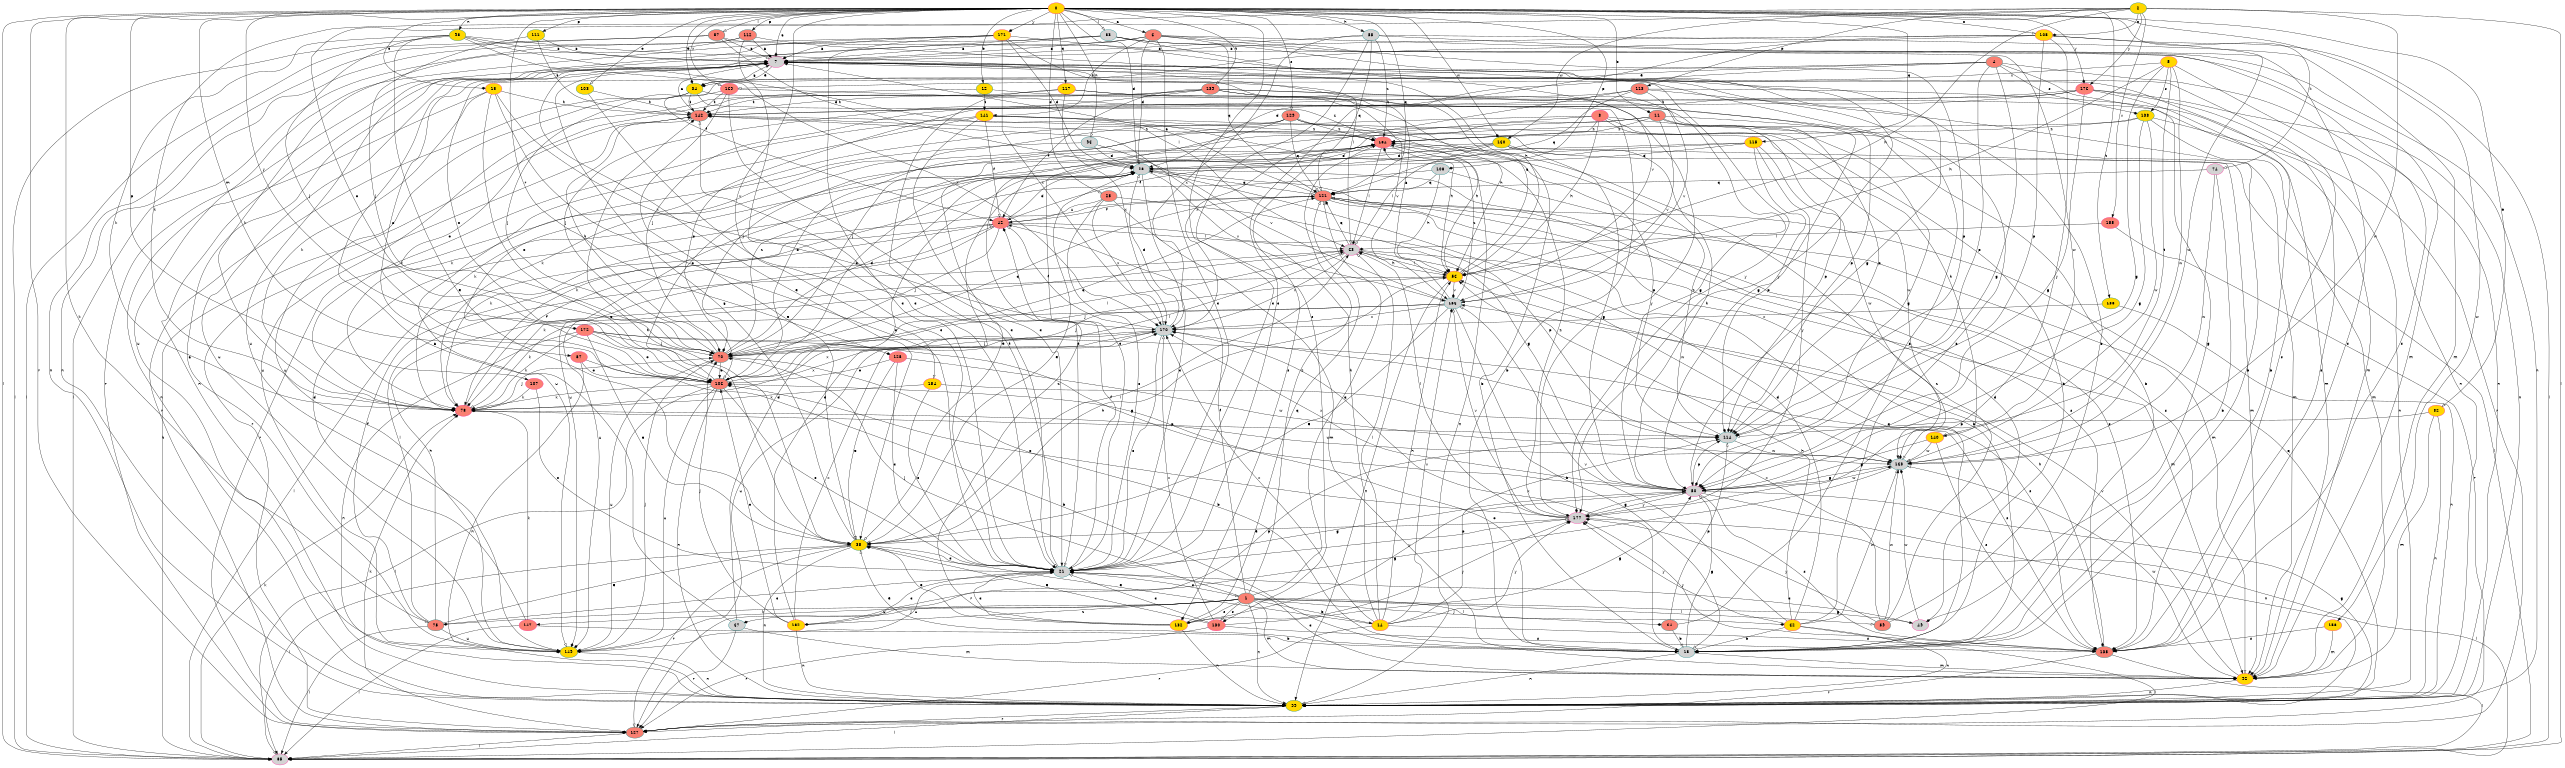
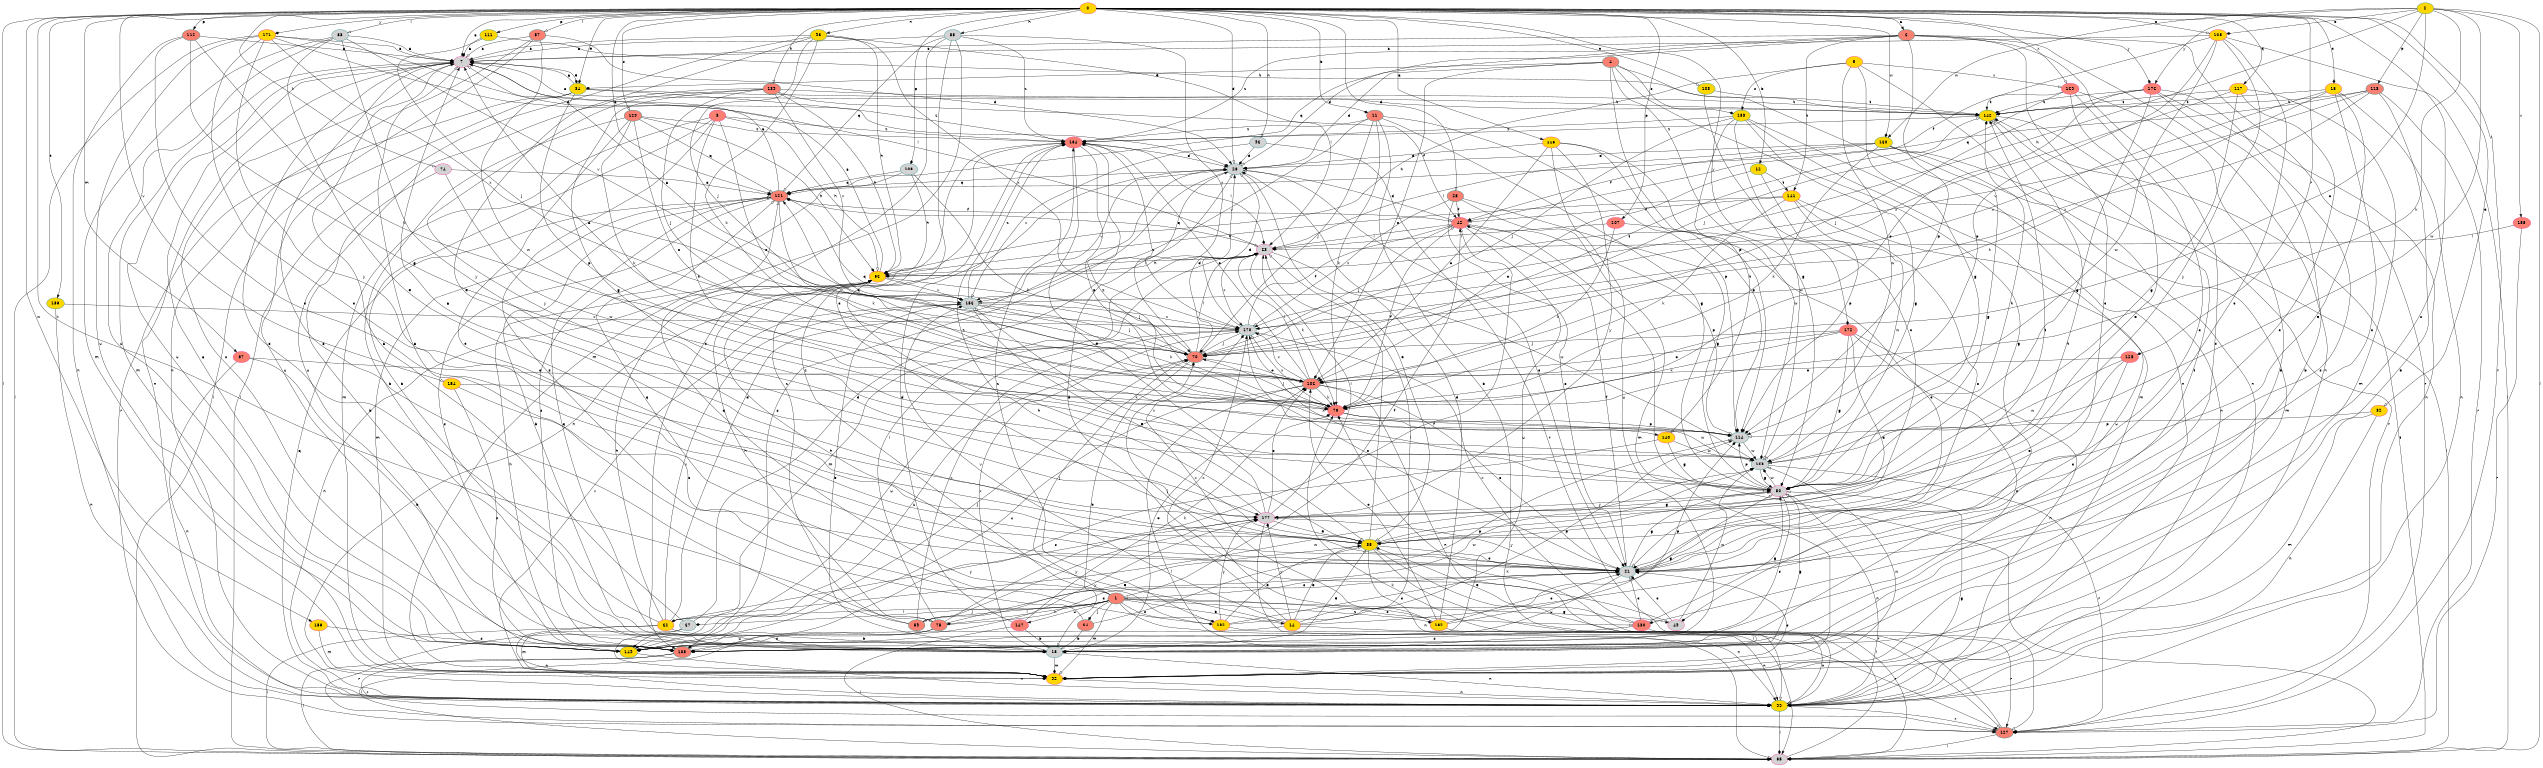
node "142": fillcolor salmon -> gold
edge "141" -> "184": now "6" -> "184"
edge "25" -> "42": label "u" -> "f"
edge "107" -> "63": added, label "i"
edge "5" -> "140": now "133" -> "140"
